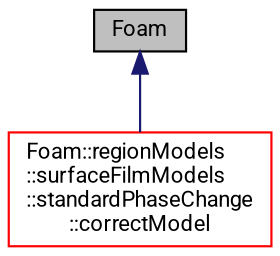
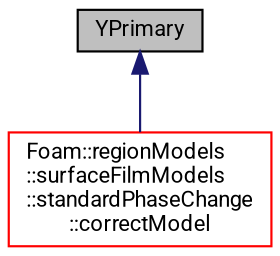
node "Foam": label "Foam" -> "YPrimary"
